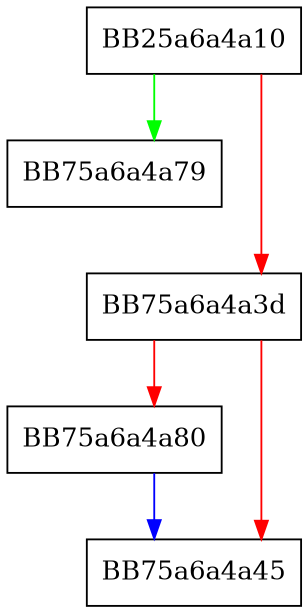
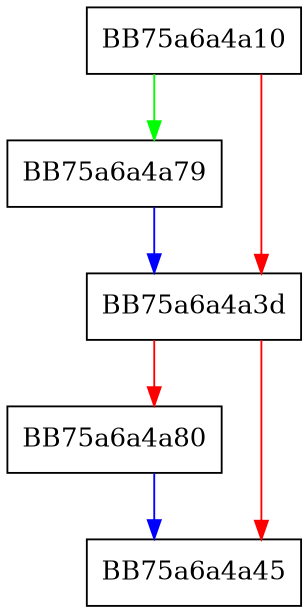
node "BB25a6a4a10": label "BB25a6a4a10" -> "BB75a6a4a10"
edge "BB75a6a4a79" -> "BB75a6a4a3d": added
